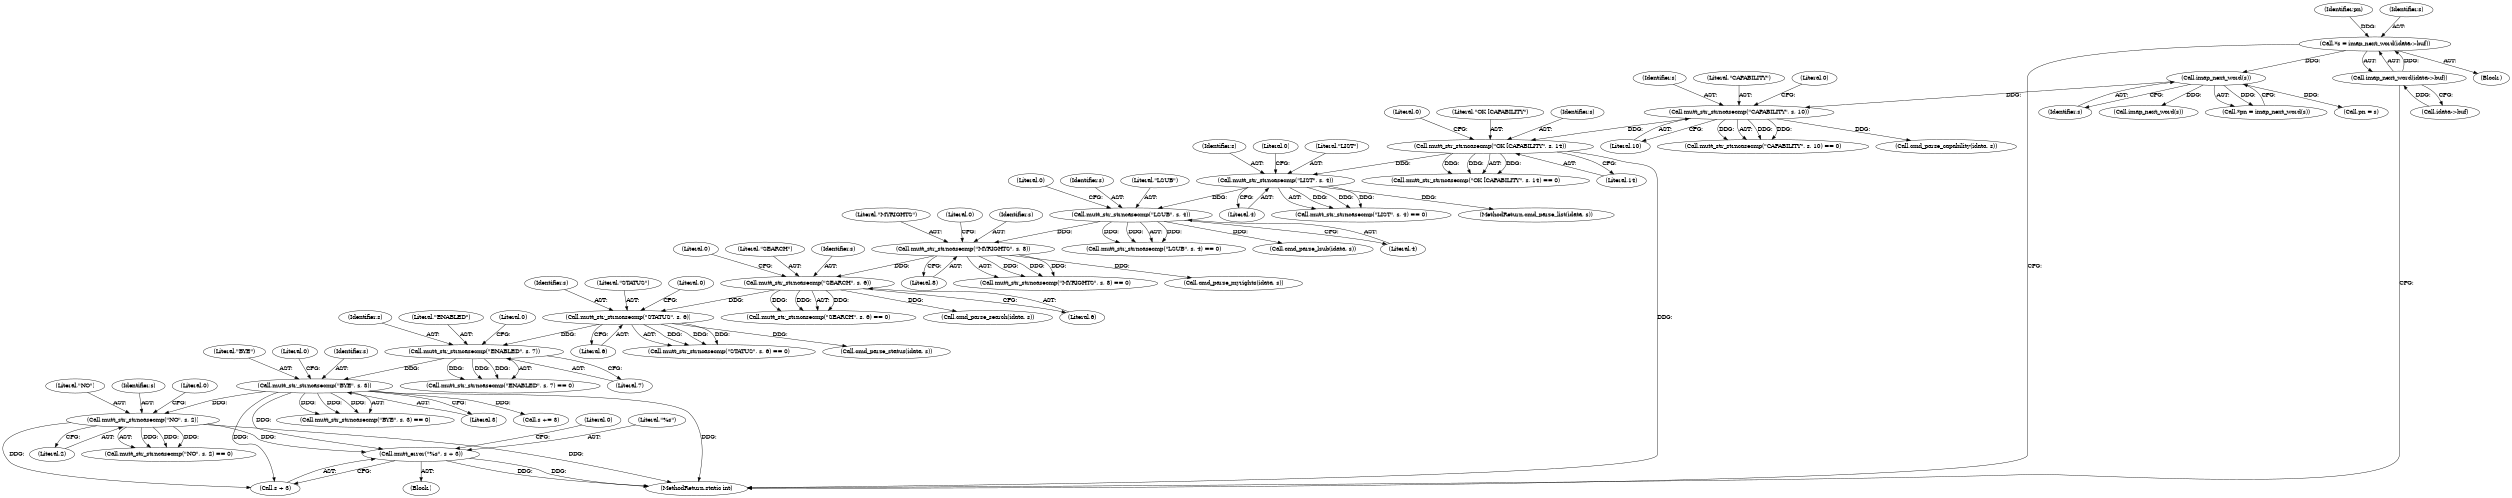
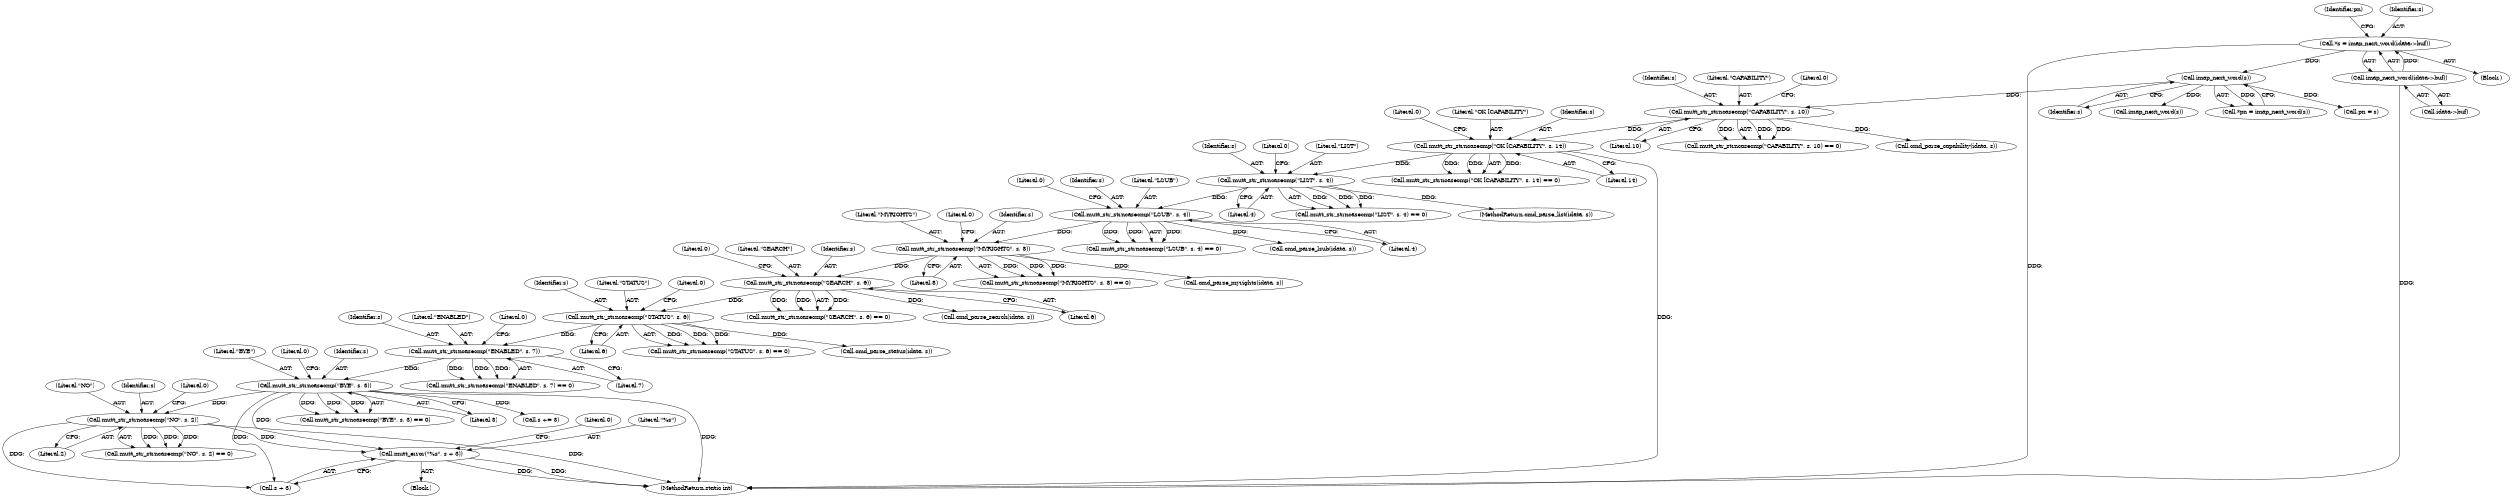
edge "(Identifier,pn)" -> "(Call,*s = imap_next_word(idata->buf))": label "DDG: " -> "CFG: "
edge "(Call,idata->buf)" -> "(Call,imap_next_word(idata->buf))": label "DDG: " -> "AST: "
edge "(Call,imap_next_word(idata->buf))" -> "(Call,idata->buf)": label "CFG: " -> "AST: "
edge "(Call,*s = imap_next_word(idata->buf))" -> "(MethodReturn,static int)": label "CFG: " -> "DDG: "
edge "(Call,imap_next_word(idata->buf))" -> "(MethodReturn,static int)": label "CFG: " -> "DDG: "
